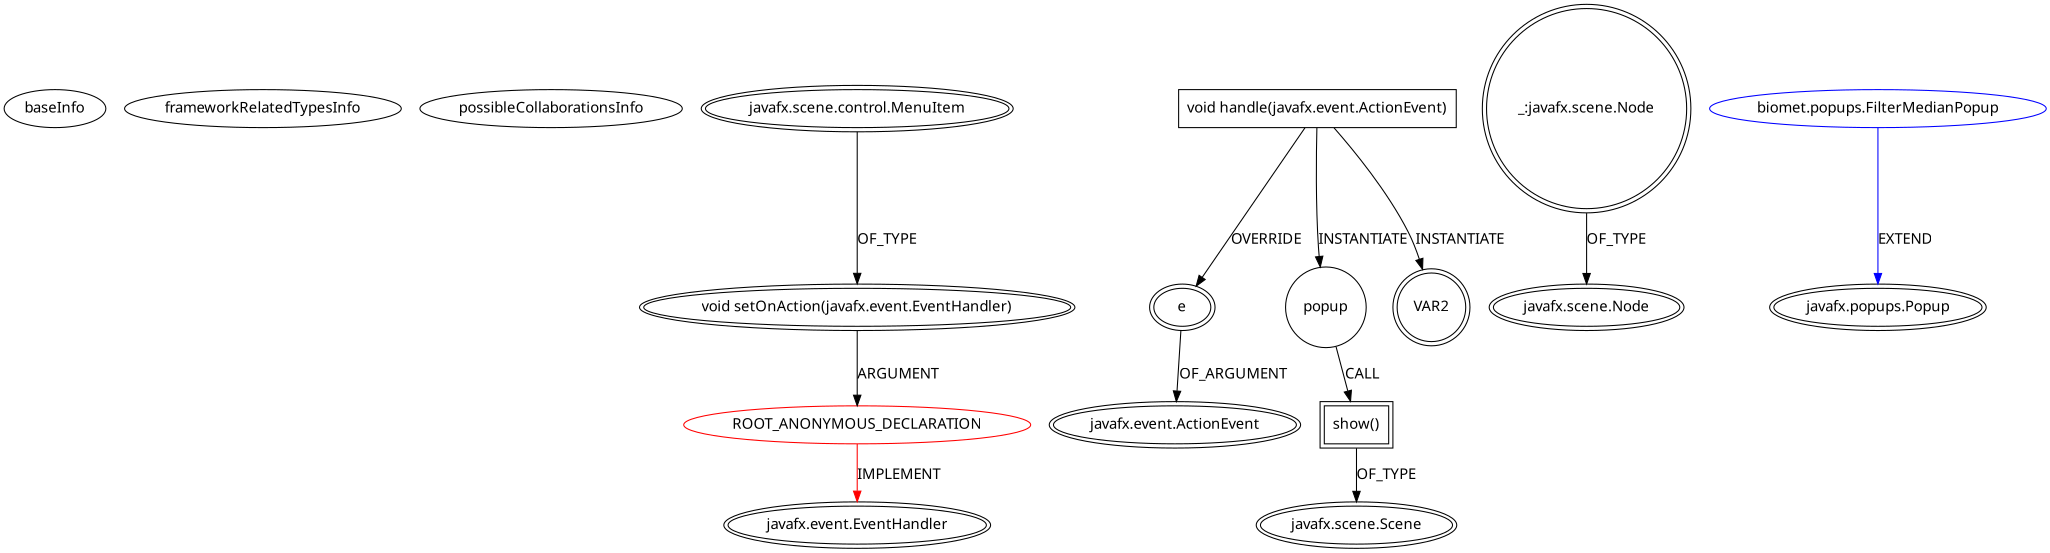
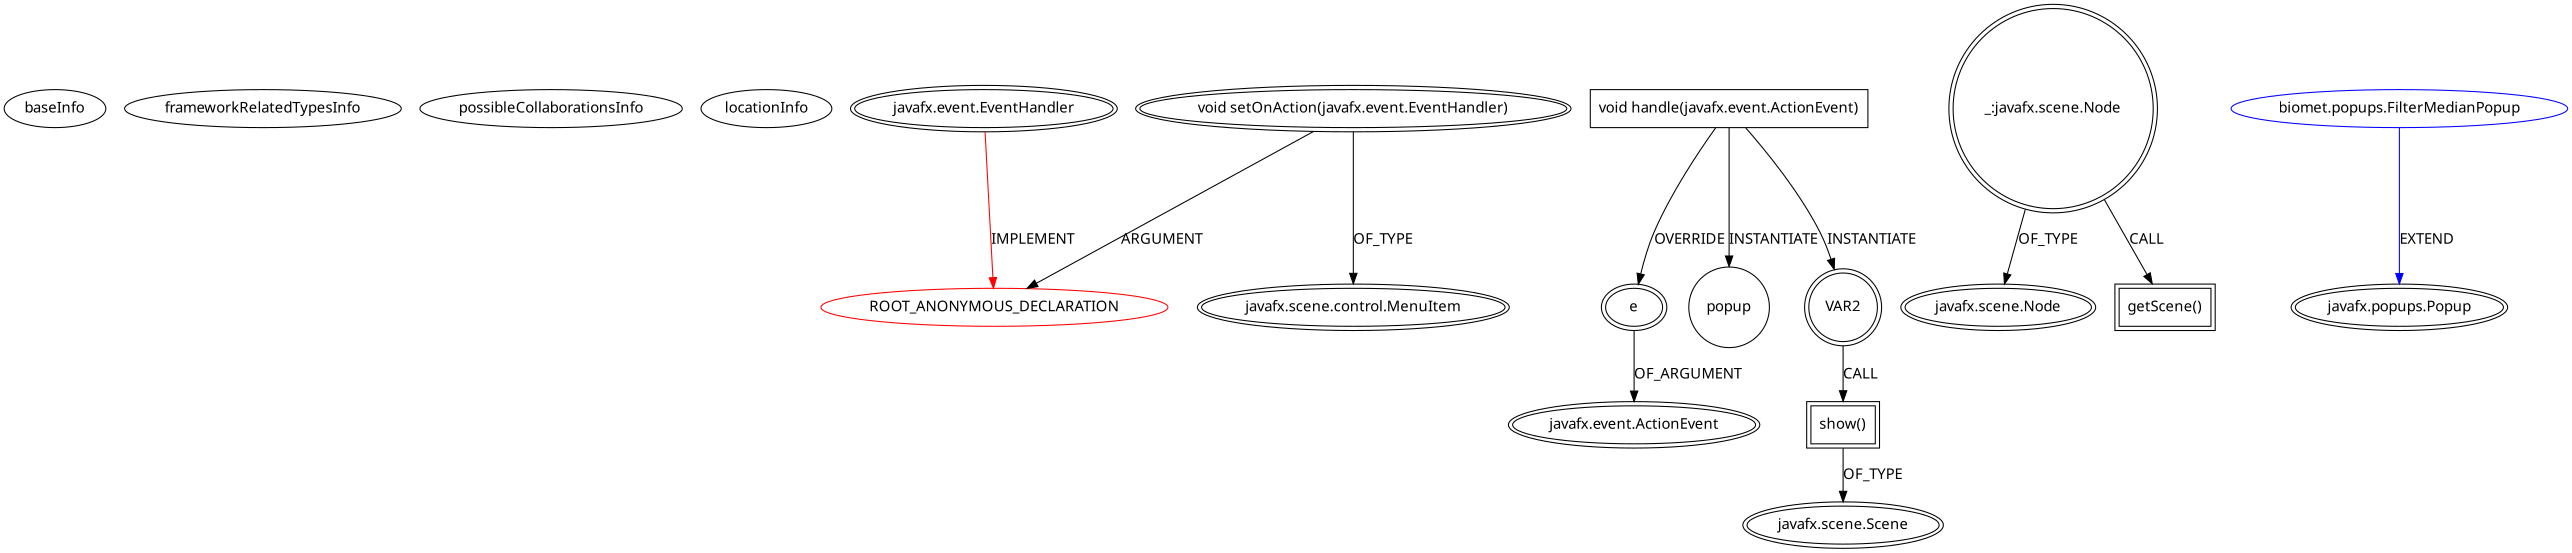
node "locationInfo": added
edge "javafx.scene.control.MenuItem" -> "void setOnAction(javafx.event.EventHandler)": reversed
node "getScene()": added
edge "popup" -> "show()": now "VAR2" -> "show()"
edge "ROOT_ANONYMOUS_DECLARATION" -> "javafx.event.EventHandler": reversed
